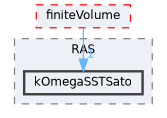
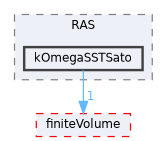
edge "finiteVolume" -> "kOmegaSSTSato": reversed
